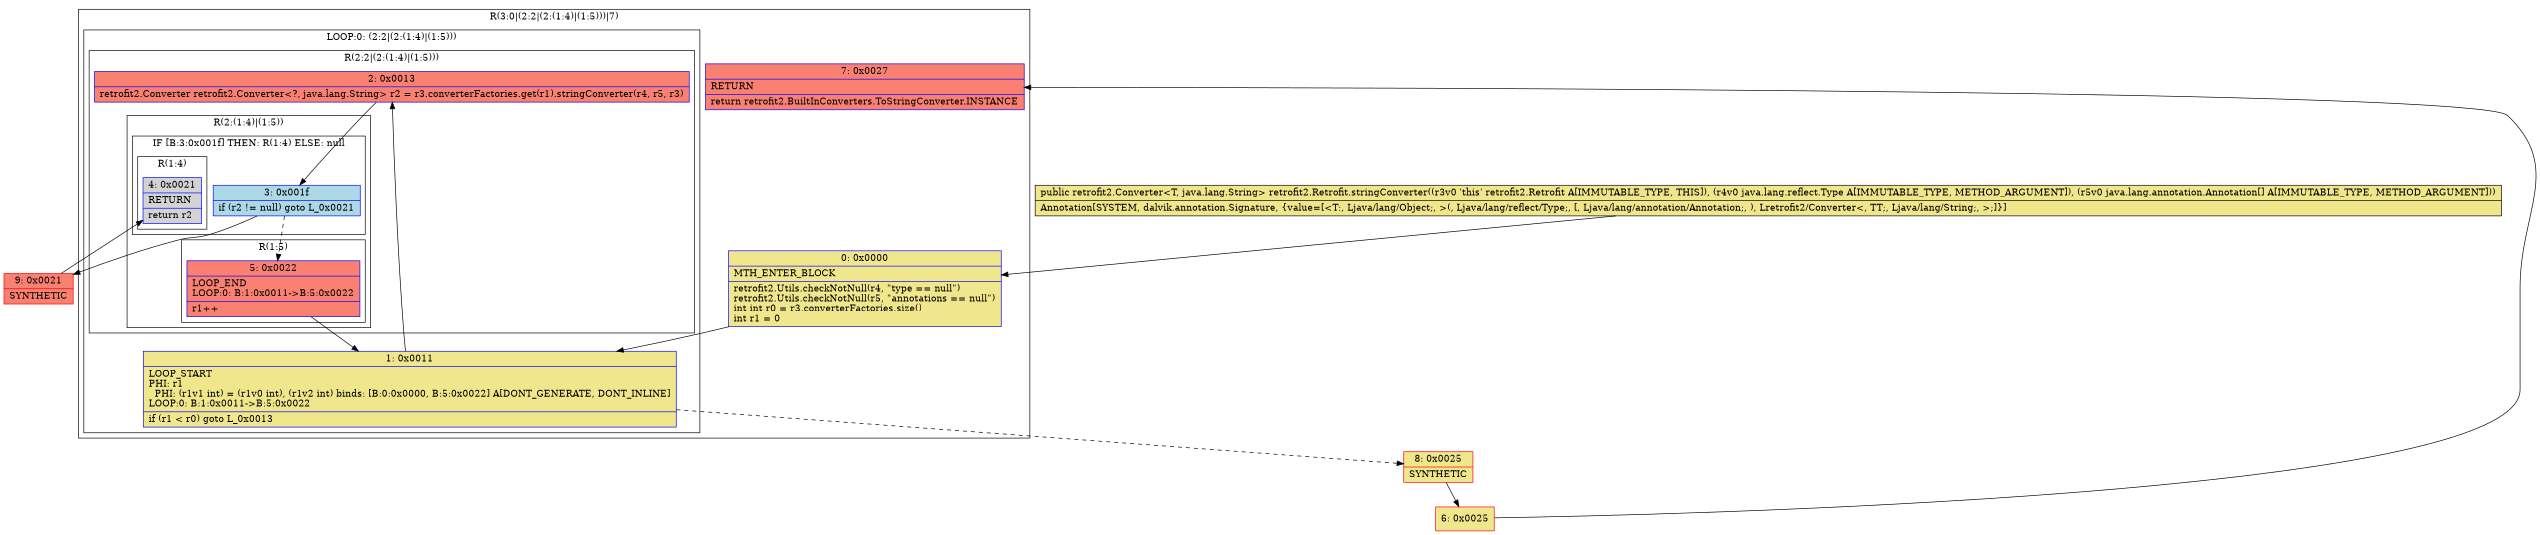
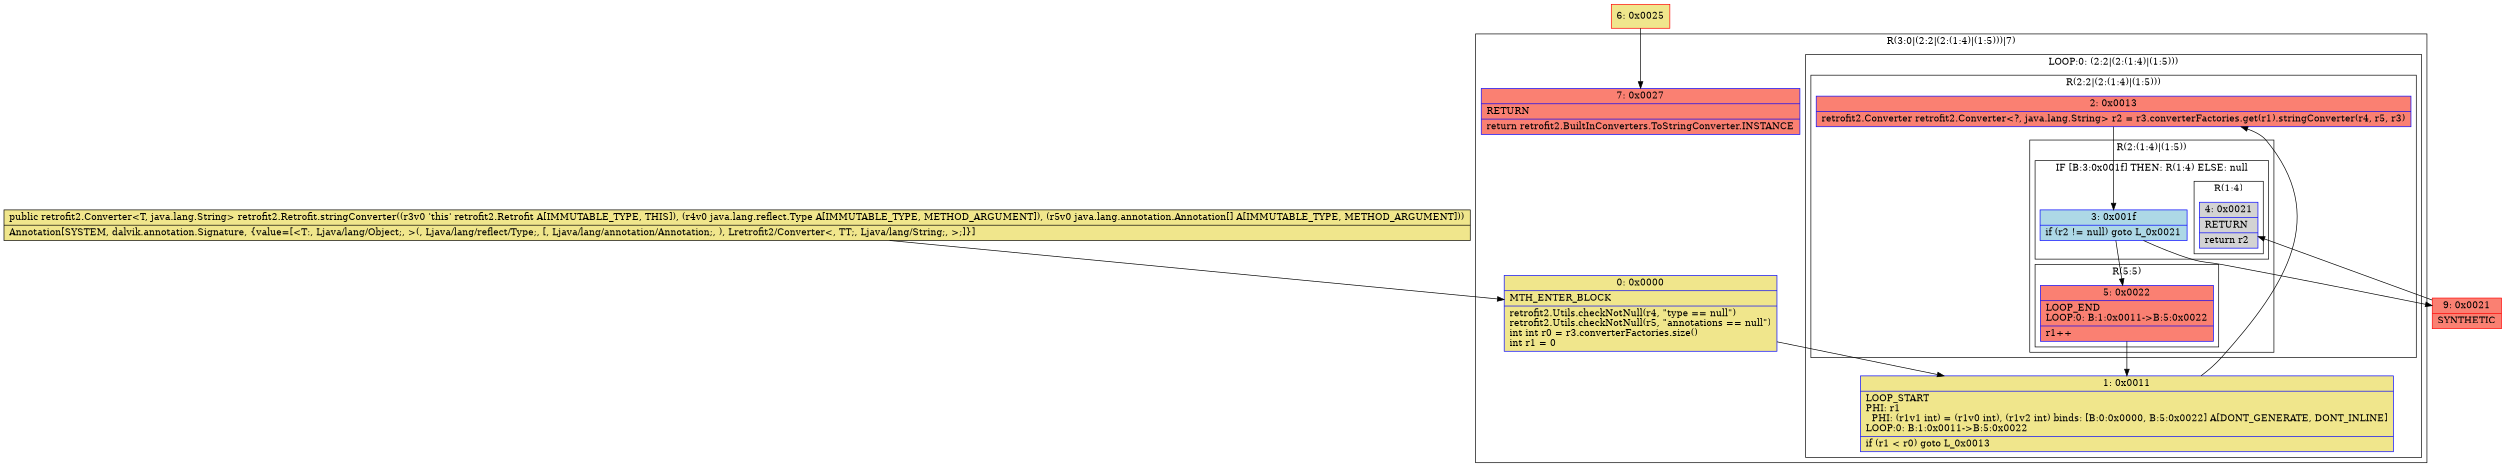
edge "3: 0x001f" -> "5: 0x0022": style dashed -> solid
cluster "R(1:5)": label "R(1:5)" -> "R(5:5)"
node "8: 0x0025": removed
